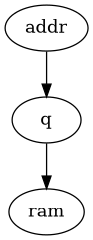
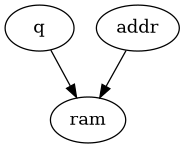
edge "addr" -> "q": now "addr" -> "ram"
